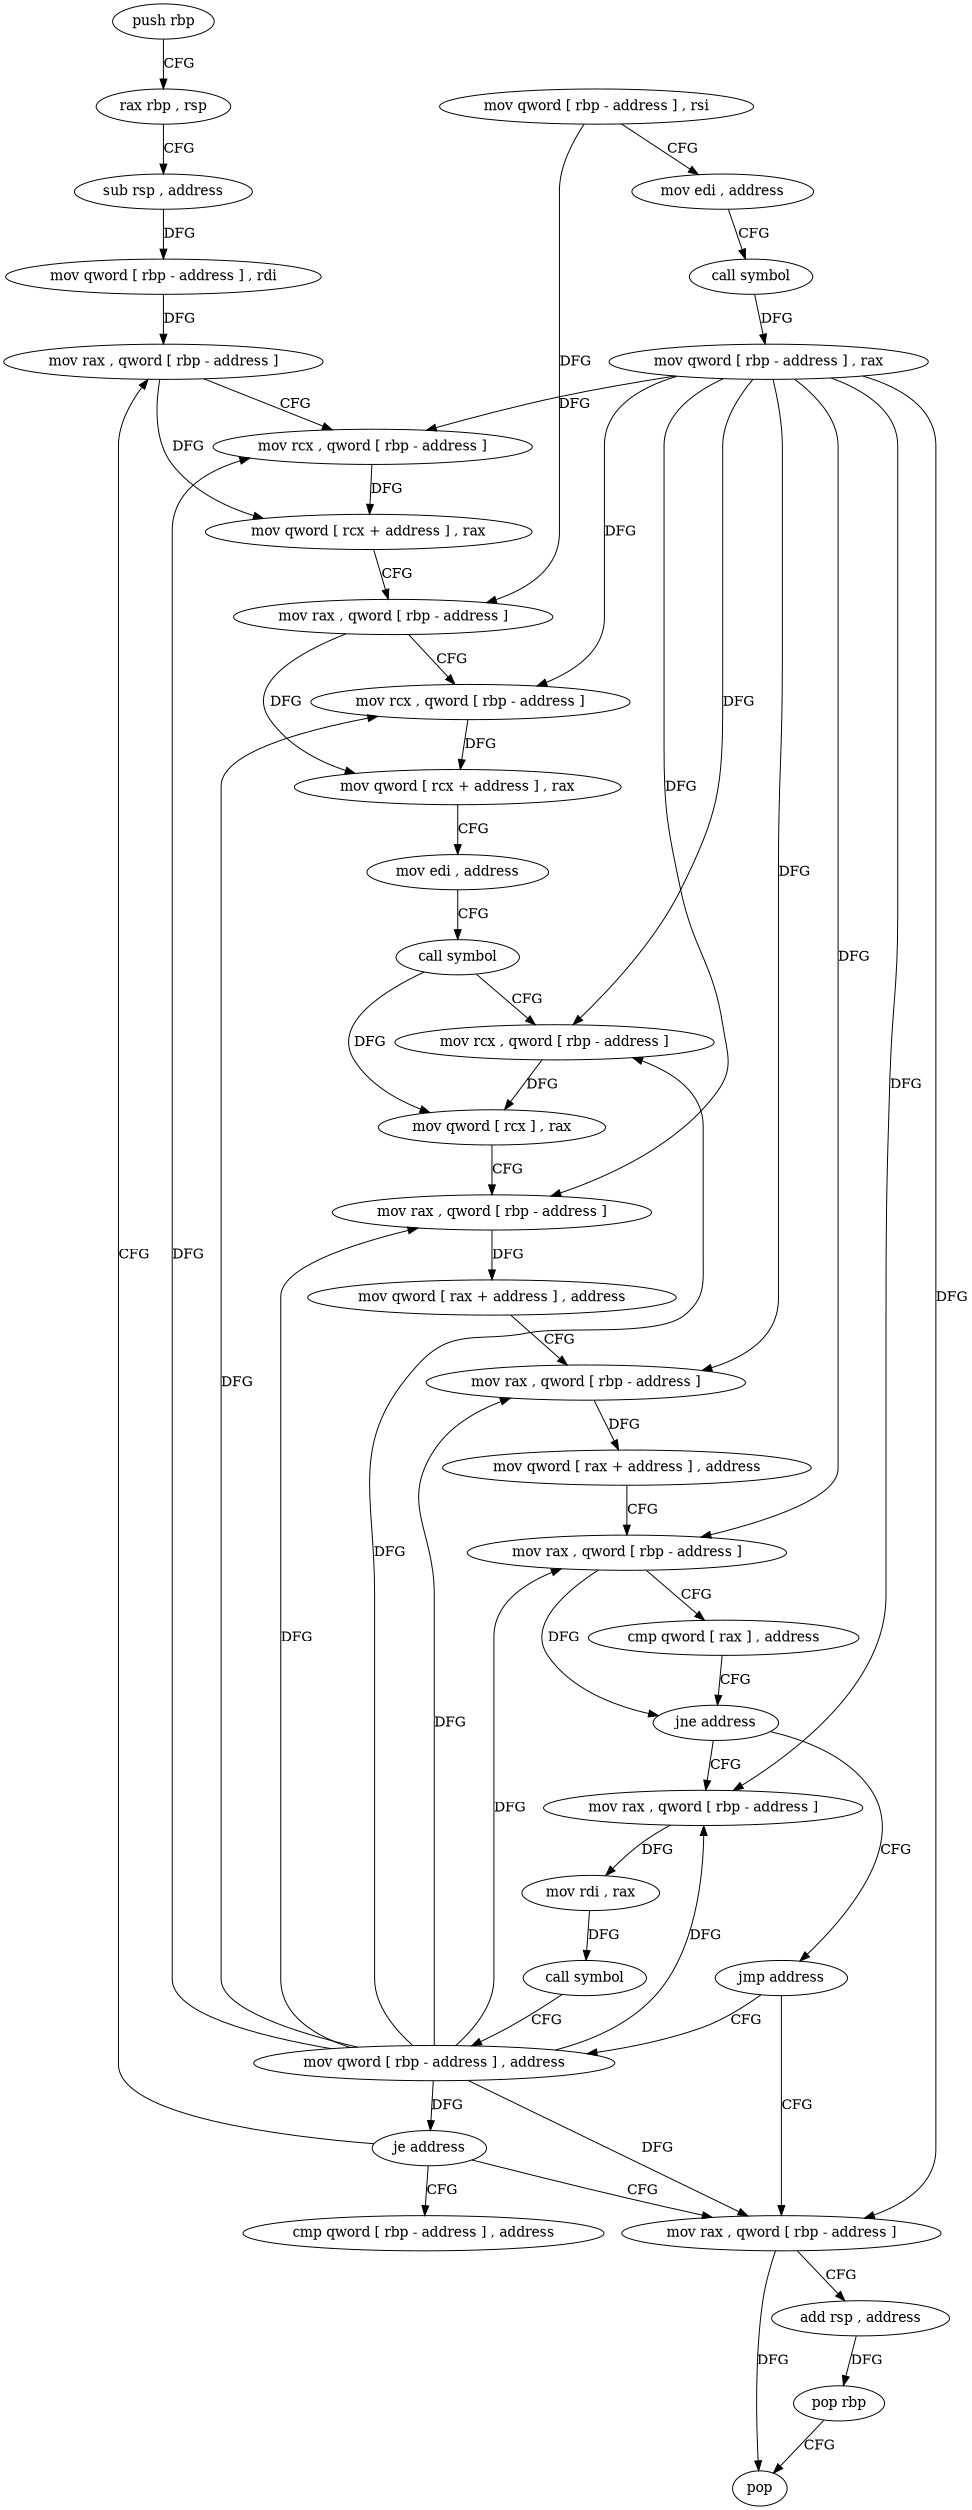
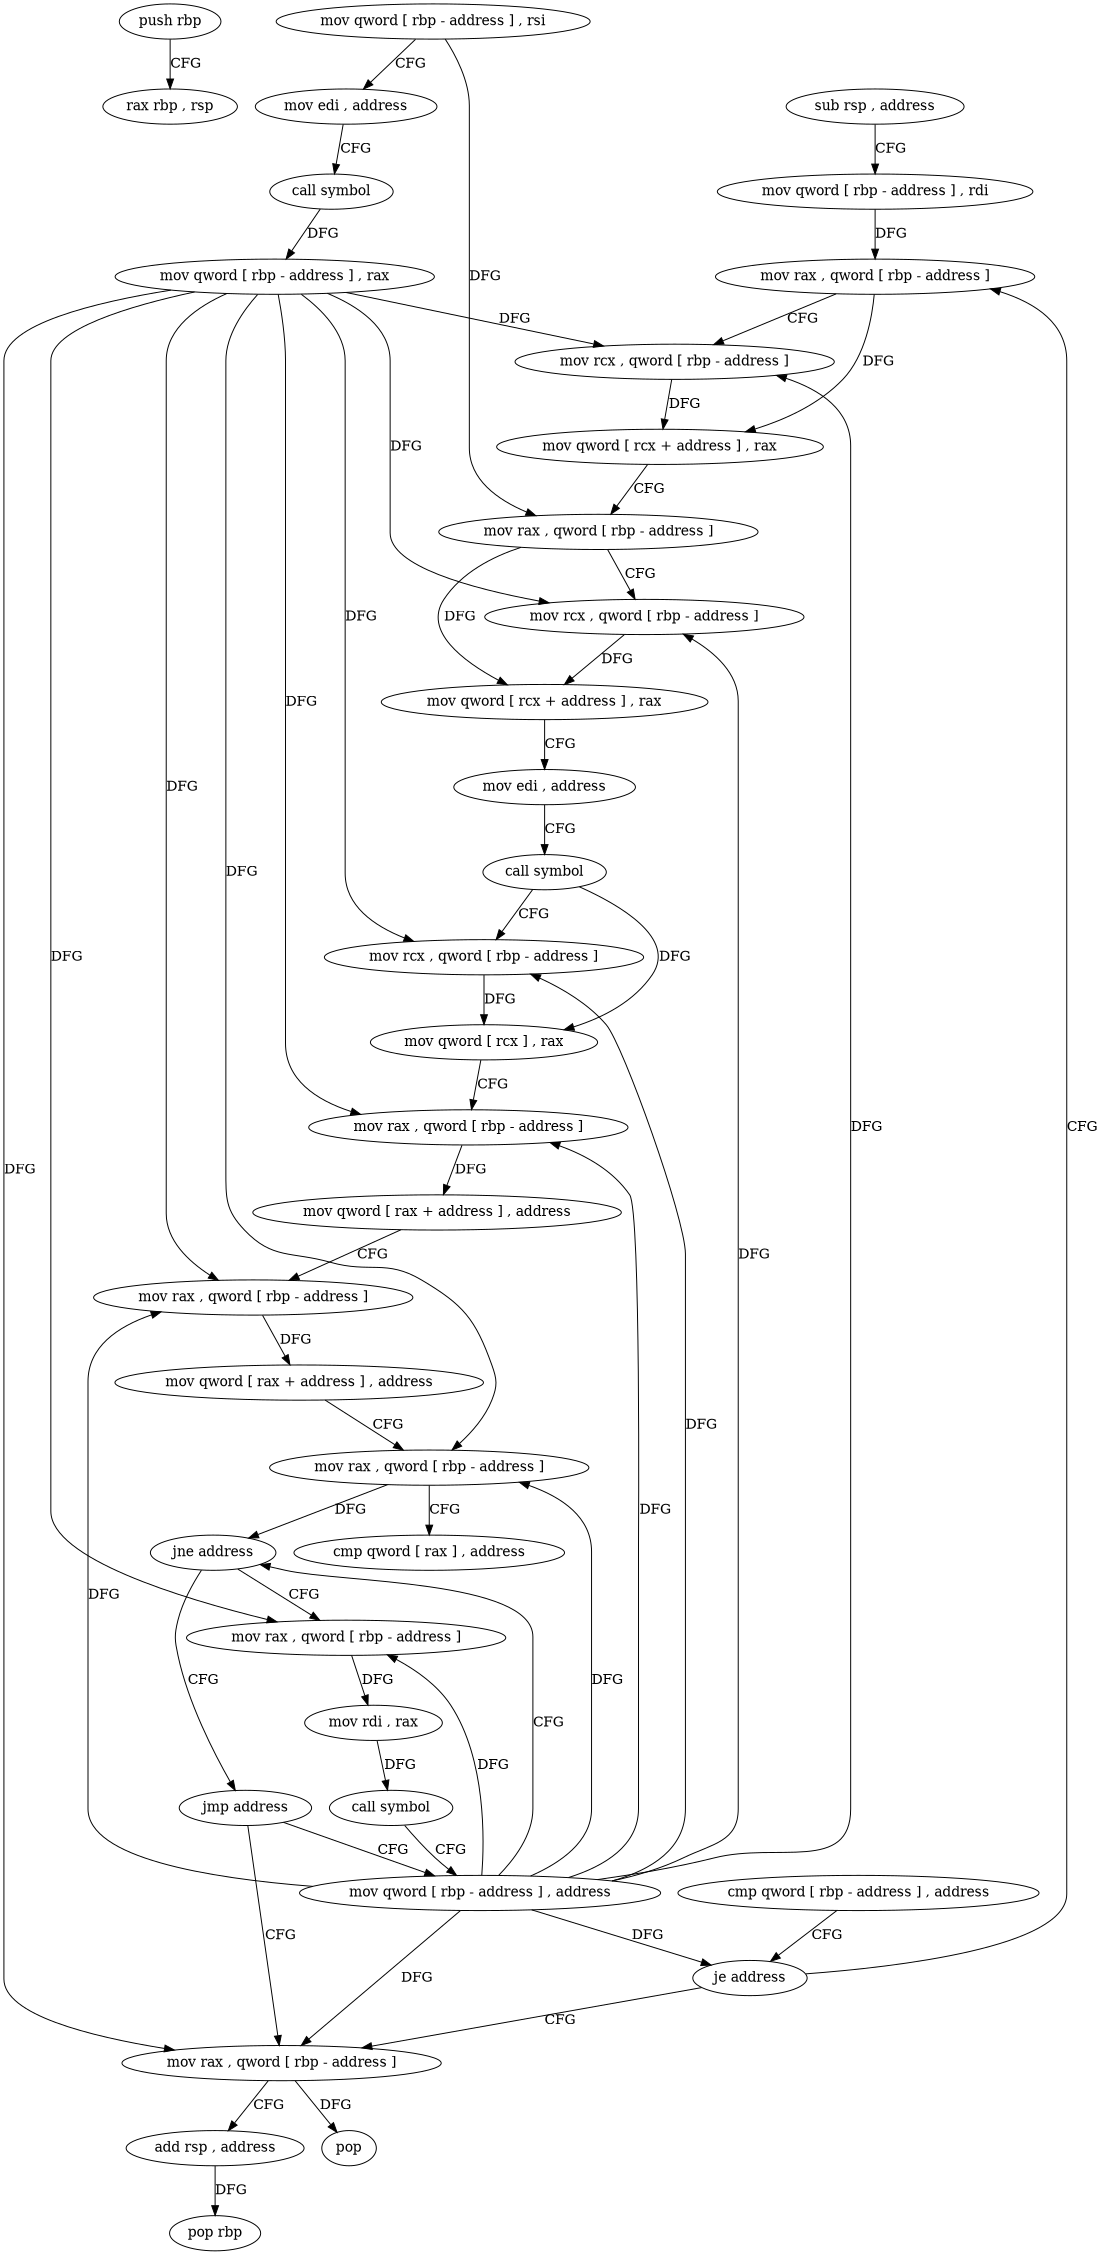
edge "rax rbp , rsp" -> "sub rsp , address": removed, label "CFG"
edge "sub rsp , address" -> "mov qword [ rbp - address ] , rdi": label "DFG" -> "CFG"
edge "cmp qword [ rax ] , address" -> "jne address": now "mov qword [ rbp - address ] , address" -> "jne address"
edge "je address" -> "cmp qword [ rbp - address ] , address": reversed
edge "pop rbp" -> "pop": removed, label "CFG"
